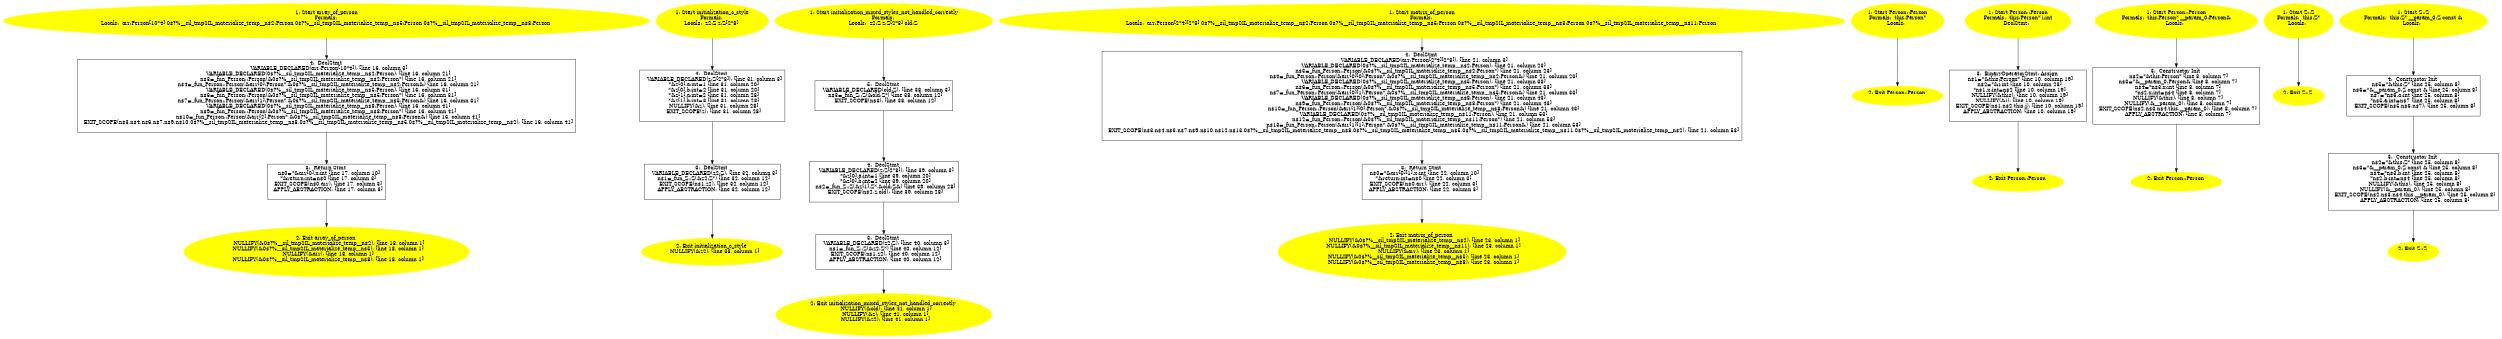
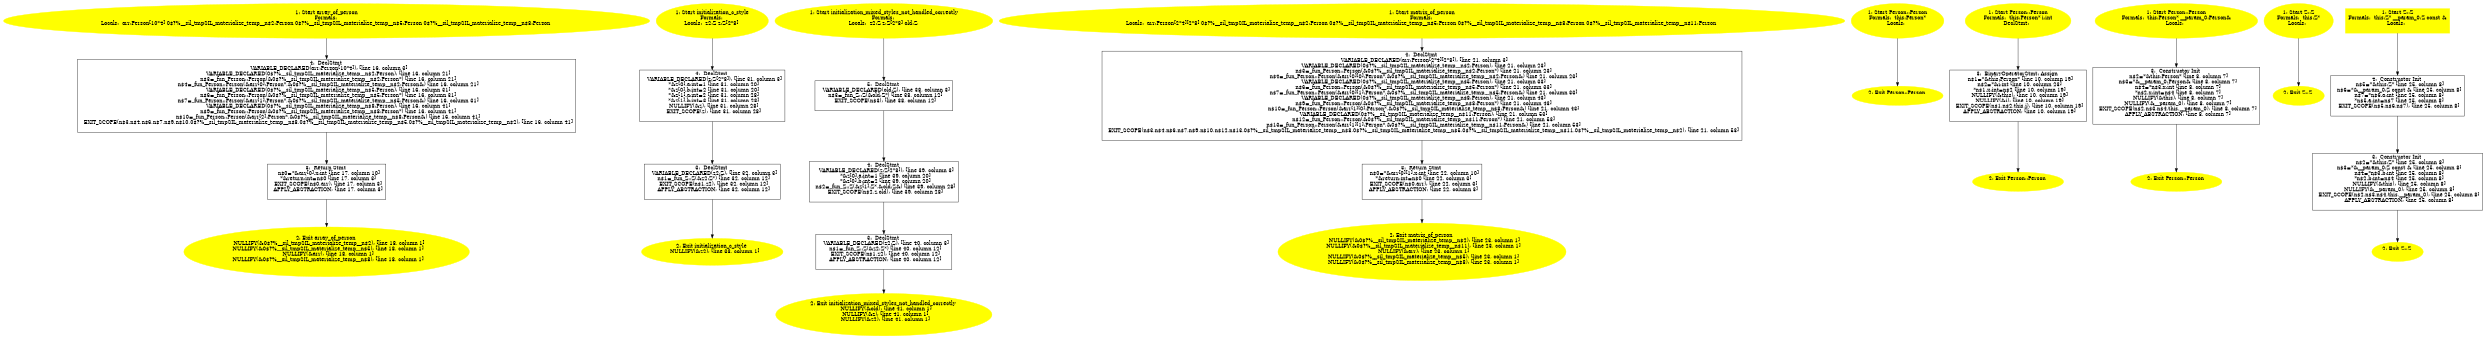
node "1: Start Z::Z Formals:  this:Z* __param_0:Z const & Locals:": shape ellipse -> box
